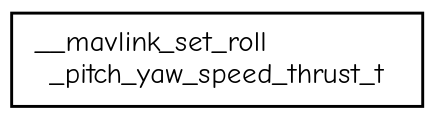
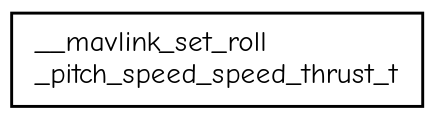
node "__mavlink_set_roll _pitch_yaw_speed_thrust_t": label "__mavlink_set_roll _pitch_yaw_speed_thrust_t" -> "__mavlink_set_roll _pitch_speed_speed_thrust_t"
